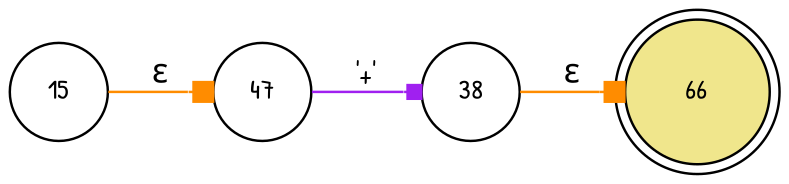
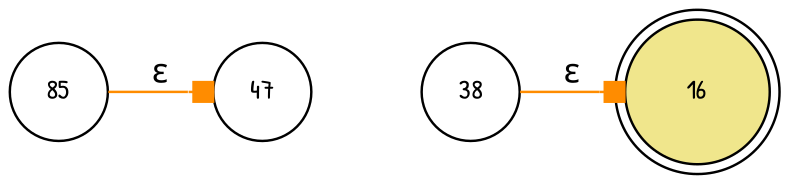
node "15": label "15" -> "85"
edge "47" -> "38": removed, label "'+'"
node "66": label "66" -> "16"
